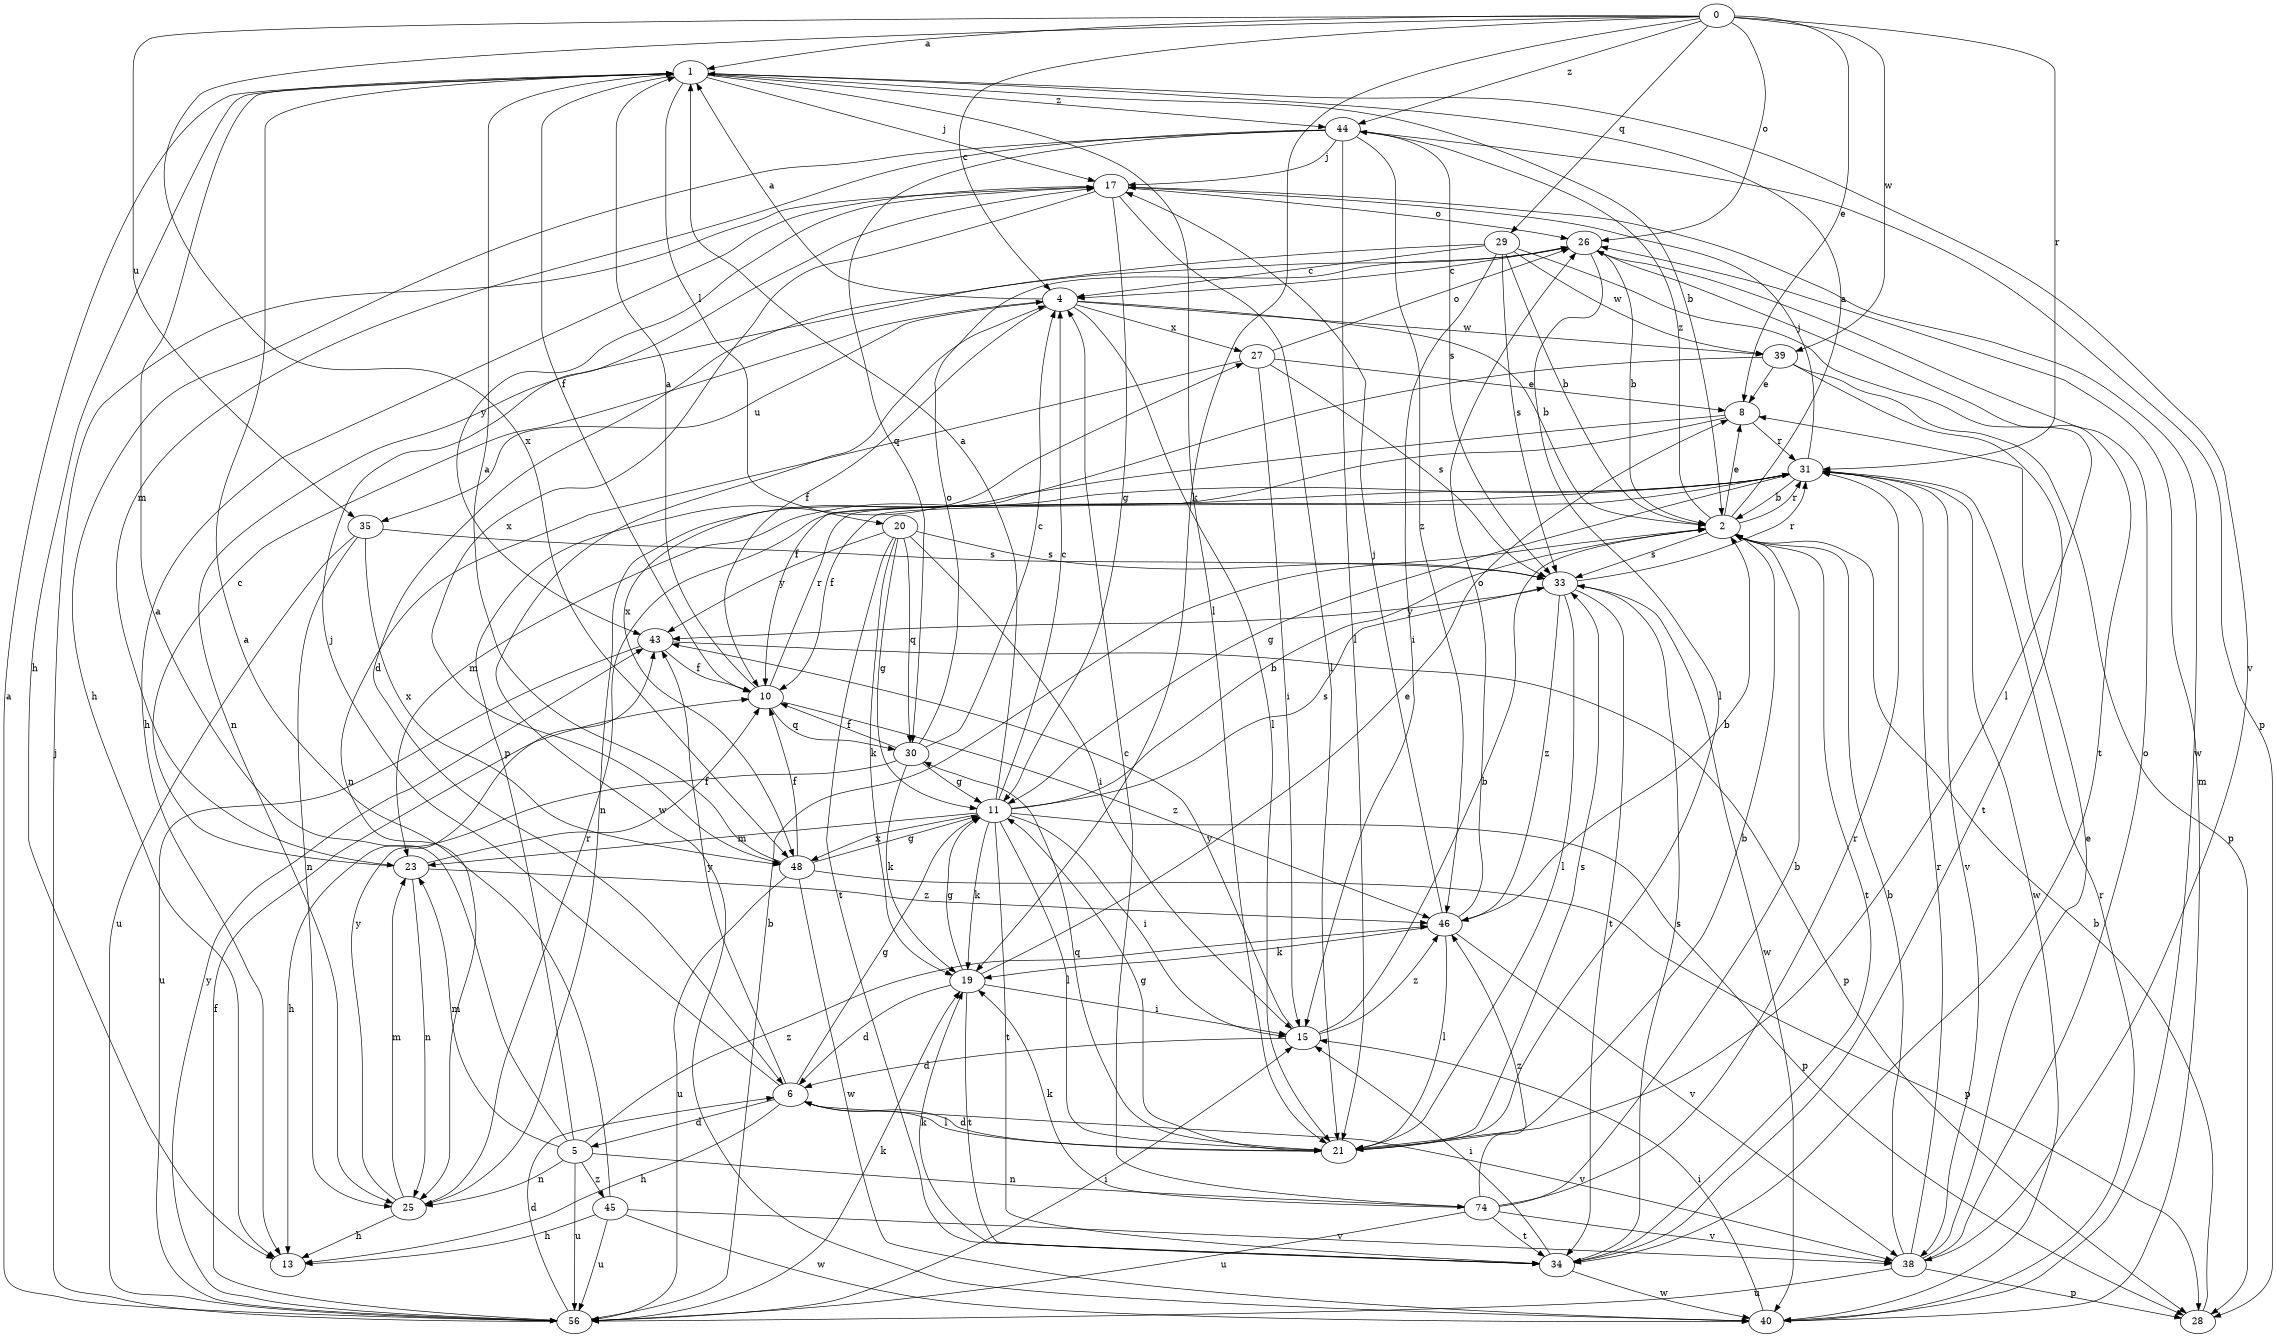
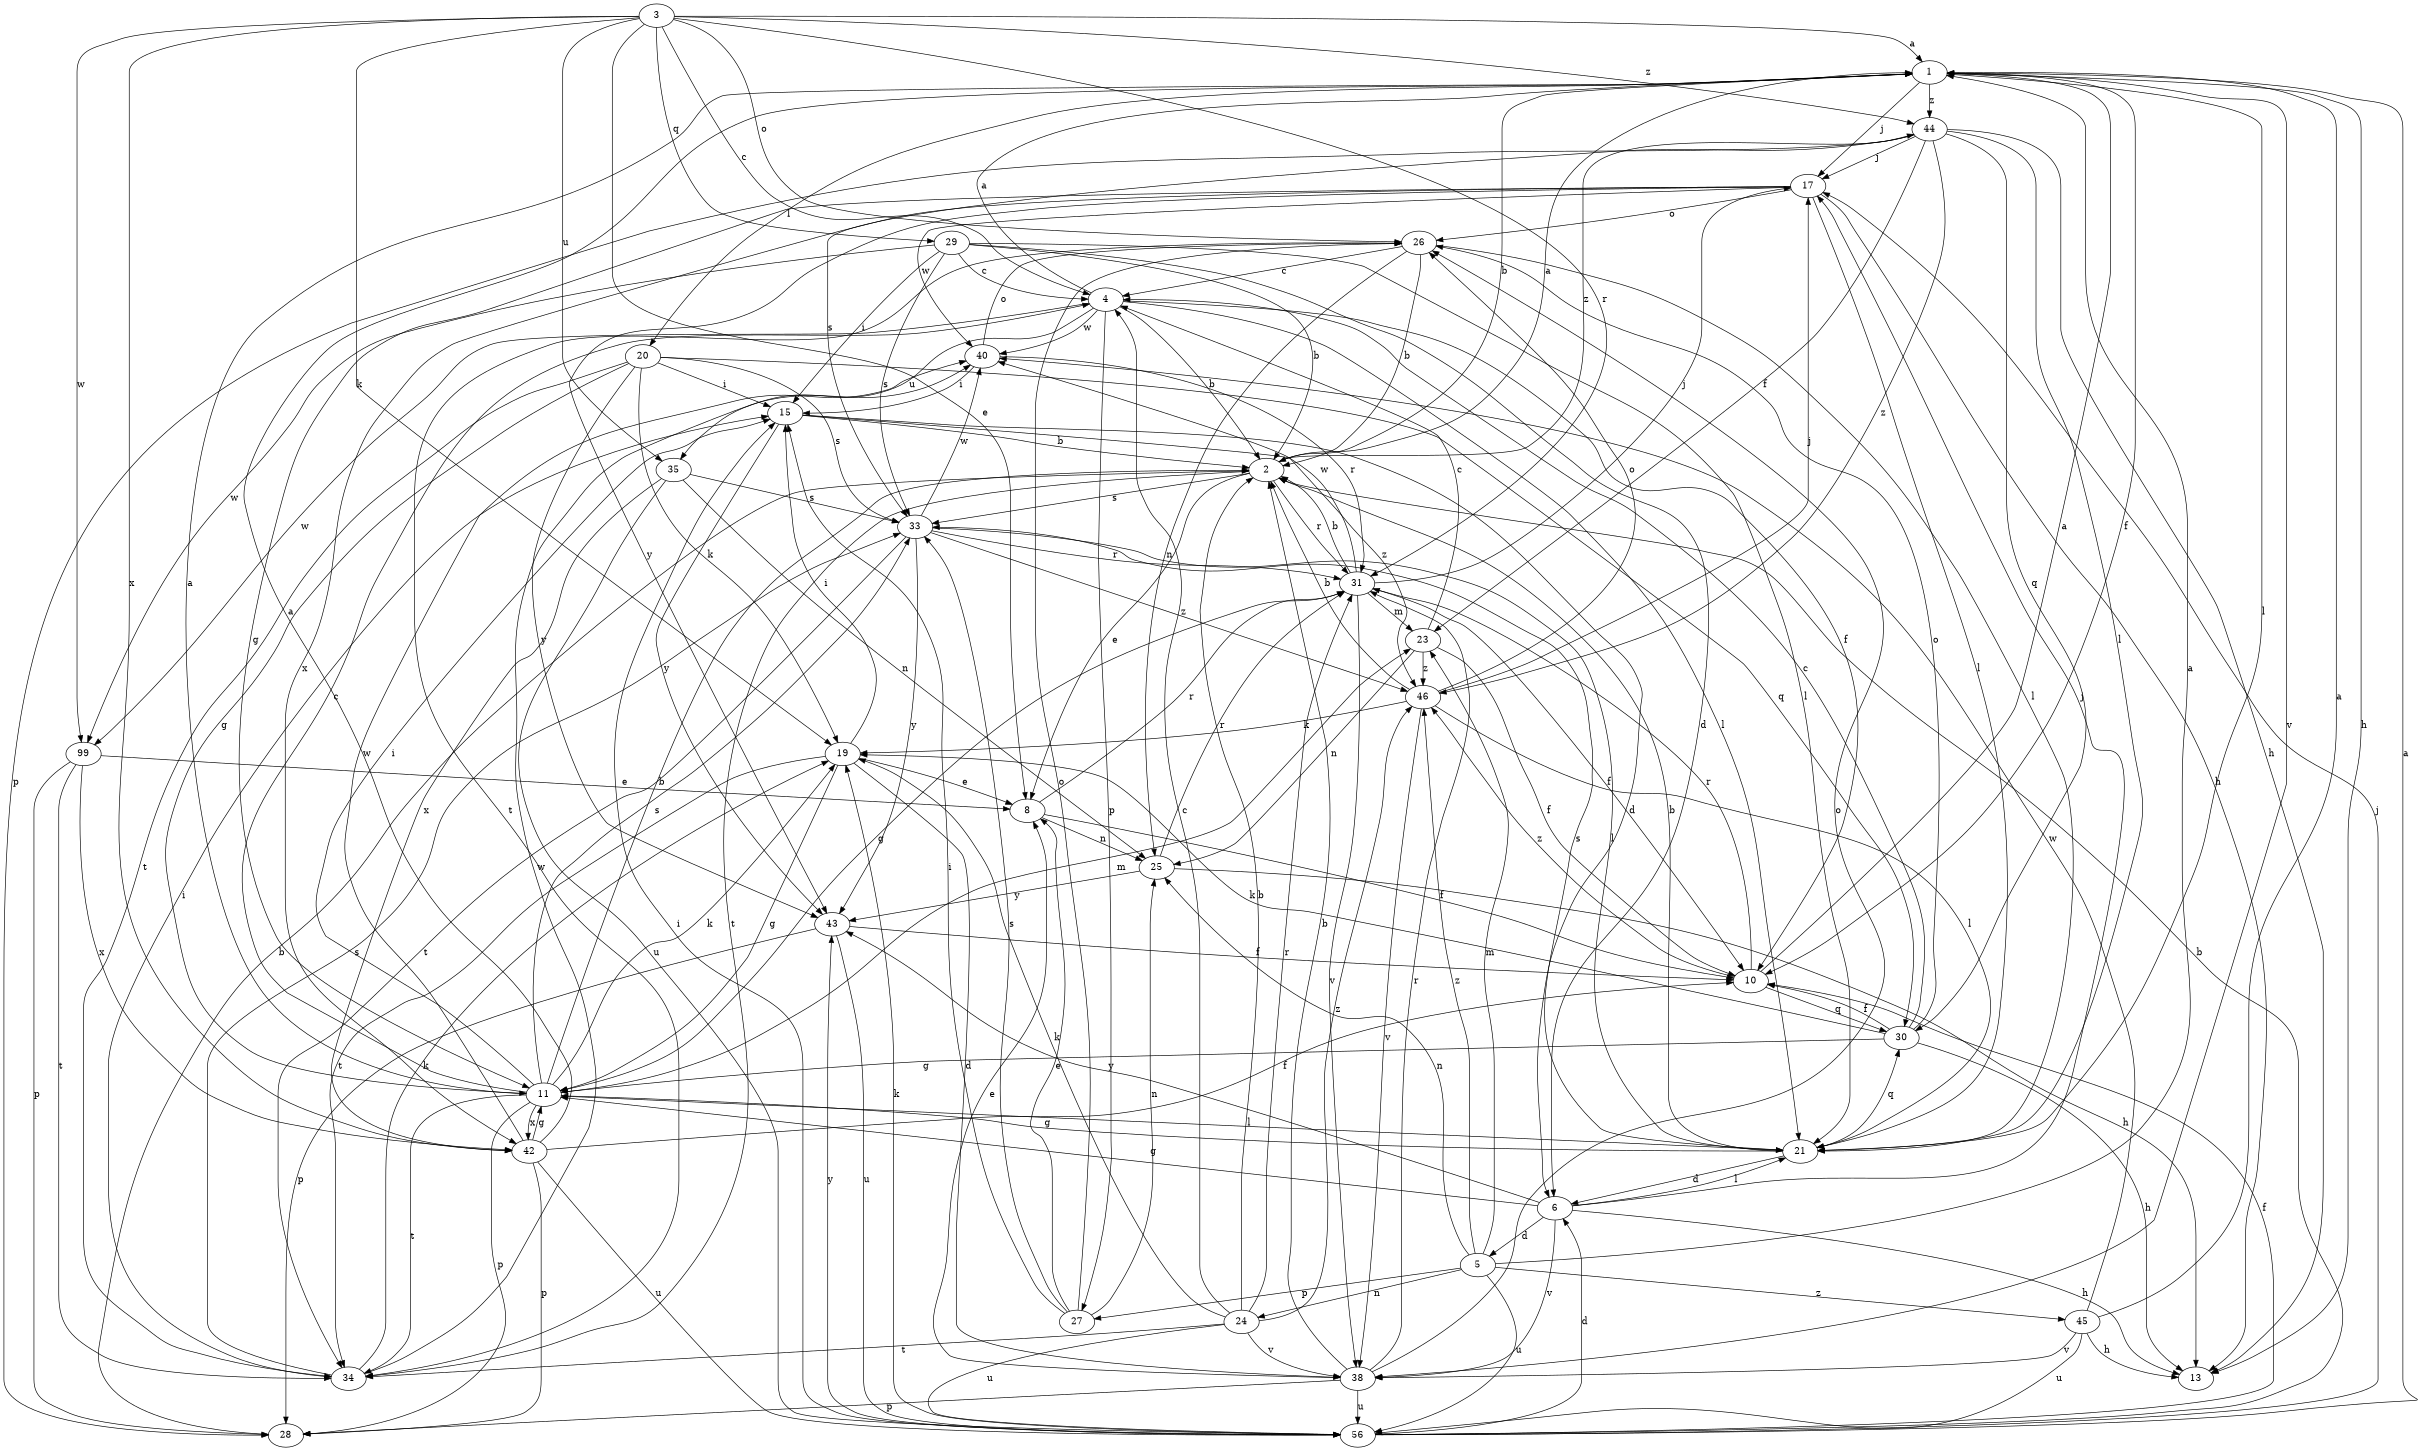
node "0": label "0" -> "3"
edge "4" -> "27": label "x" -> "p"
node "39": label "39" -> "99"
edge "44" -> "23": label "m" -> "f"
edge "40" -> "26": label "m" -> "o"
node "48": label "48" -> "42"
edge "19" -> "6": now "19" -> "38"
edge "25" -> "23": removed, label "m"
edge "40" -> "4": reversed
node "74": label "74" -> "24"
